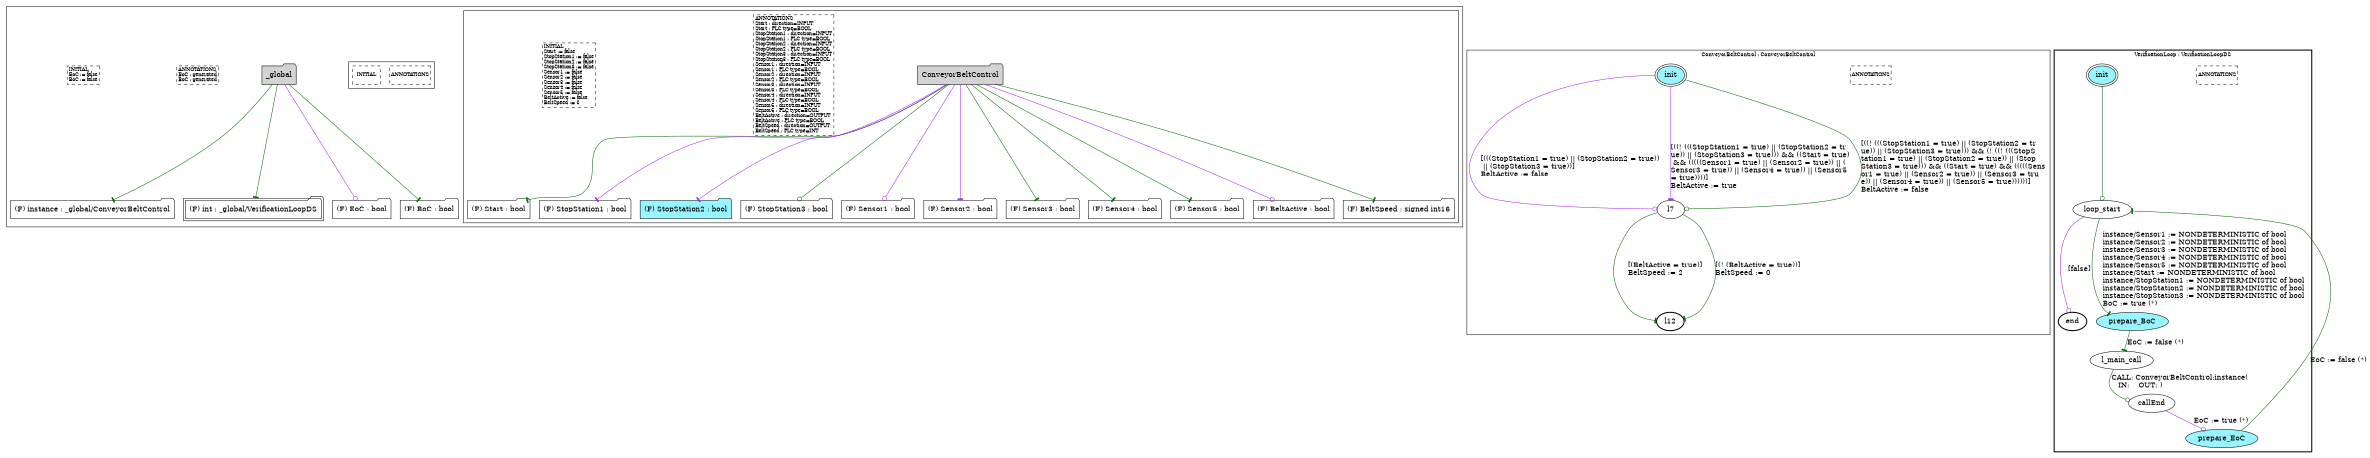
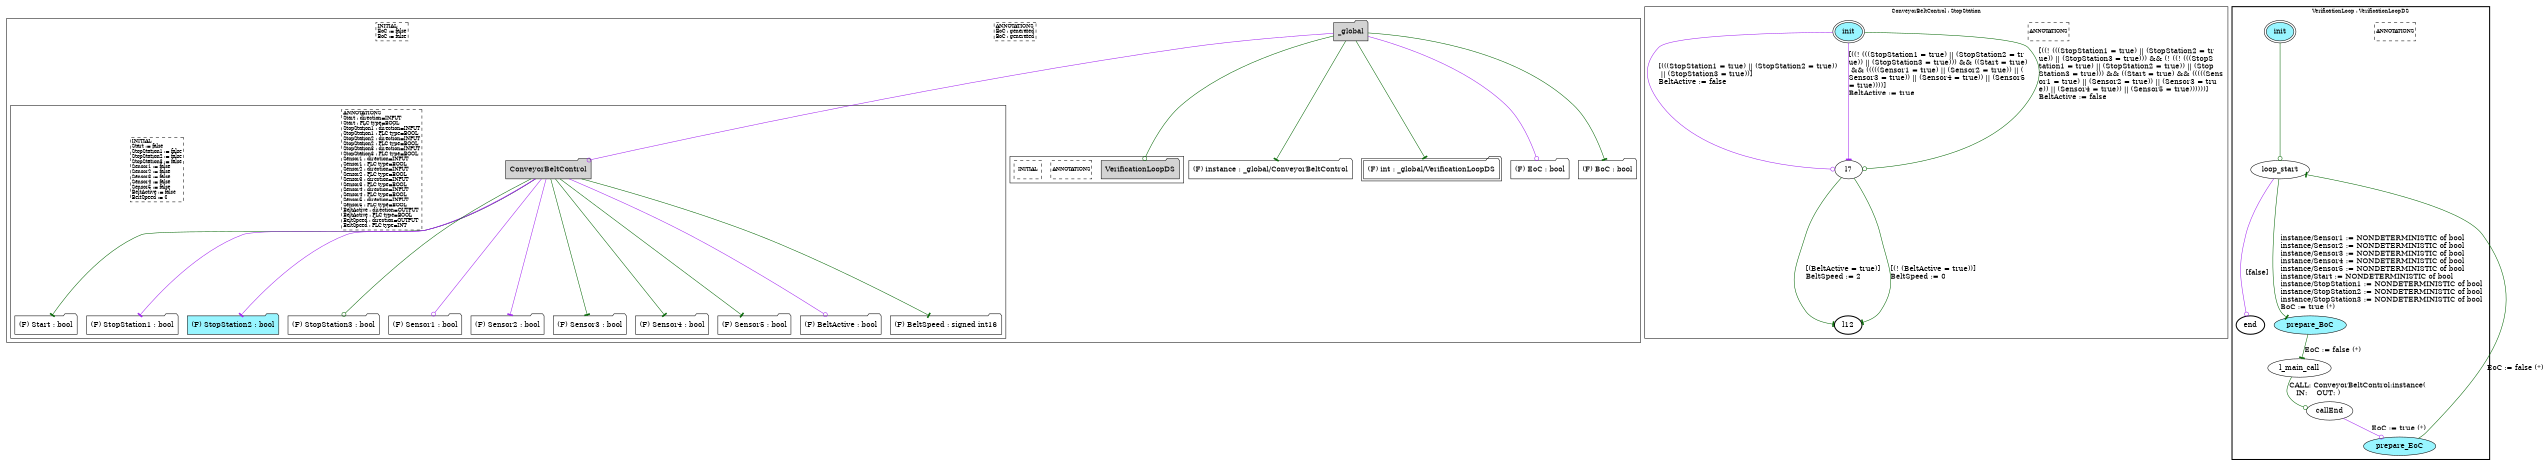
cluster "ConveyorBeltControl : ConveyorBeltControl": label "ConveyorBeltControl : ConveyorBeltControl" -> "ConveyorBeltControl : StopStation"
edge "_global" -> "ConveyorBeltControl": added
node "VerificationLoopDS": added
